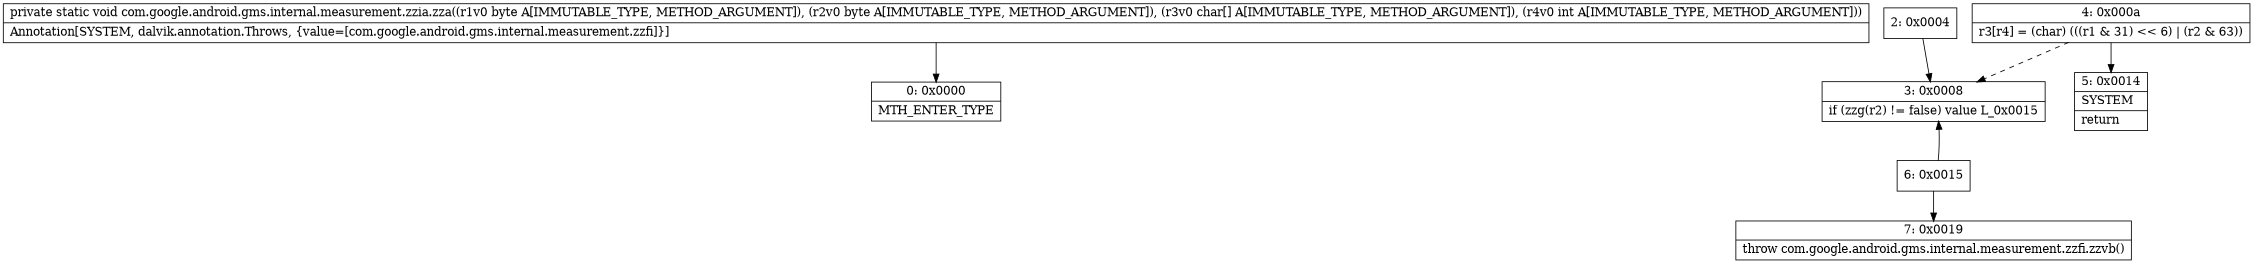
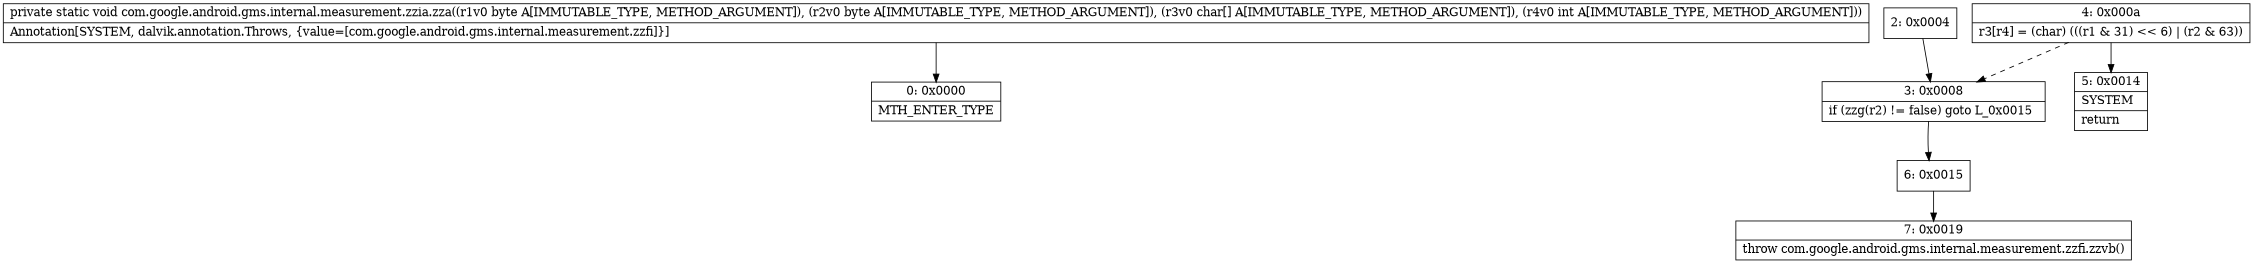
node "3: 0x0008": text "if (zzg(r2) != false) value L_0x0015" -> "if (zzg(r2) != false) goto L_0x0015"
edge "6: 0x0015" -> "3: 0x0008": reversed
